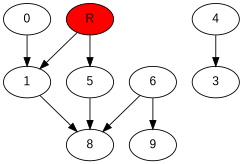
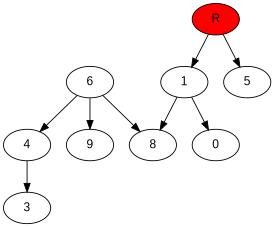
edge "0" -> "1": reversed
edge "5" -> "8": removed
edge "6" -> "4": added
